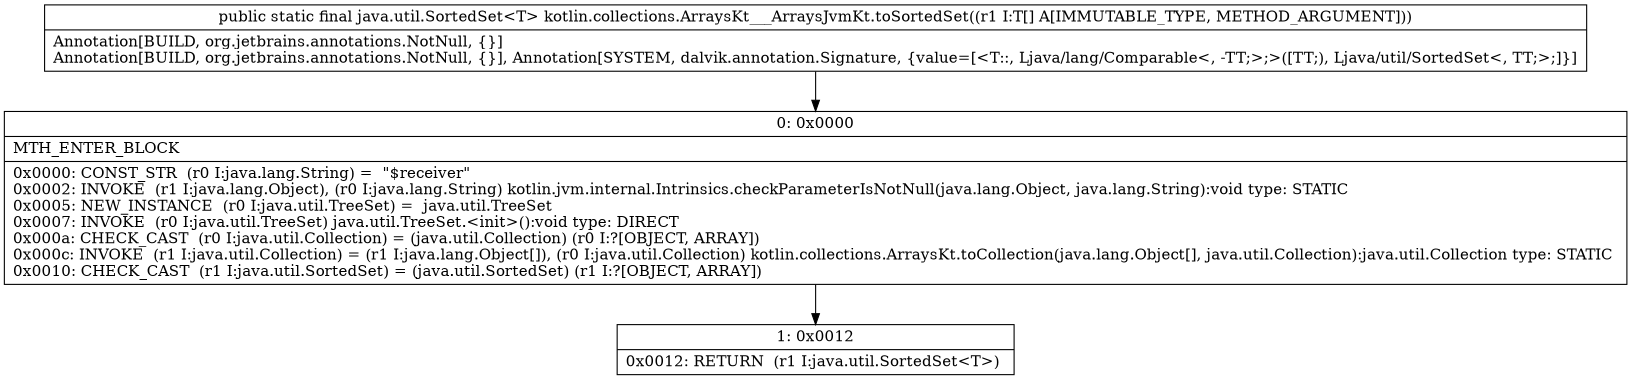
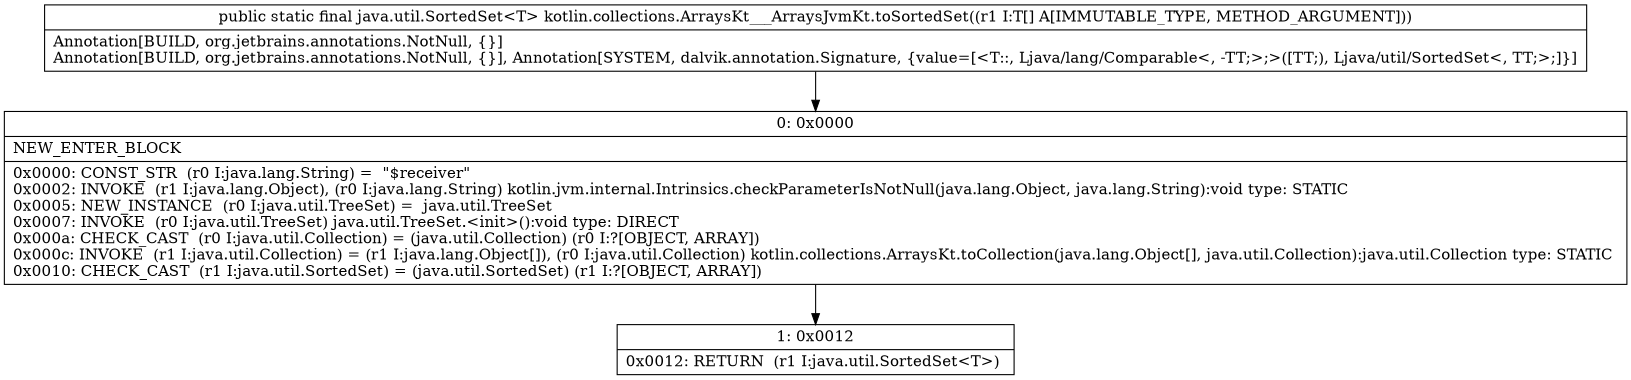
node "0: 0x0000": text "MTH_ENTER_BLOCK" -> "NEW_ENTER_BLOCK"
